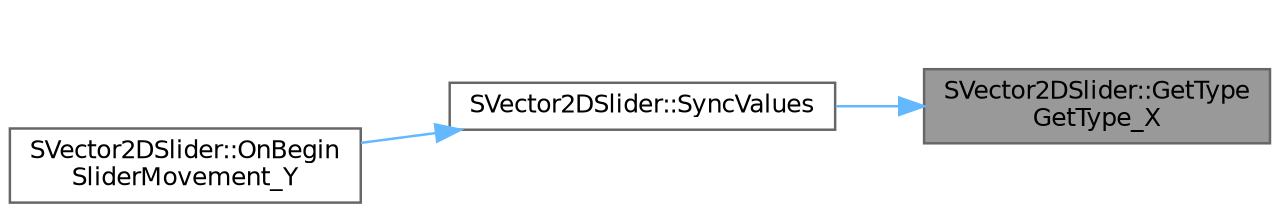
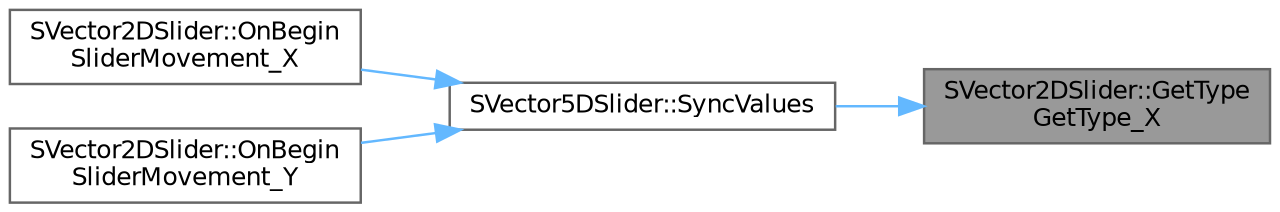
node "SVector2DSlider::OnBegin SliderMovement_X": added
node "SVector2DSlider::SyncValues": label "SVector2DSlider::SyncValues" -> "SVector5DSlider::SyncValues"
